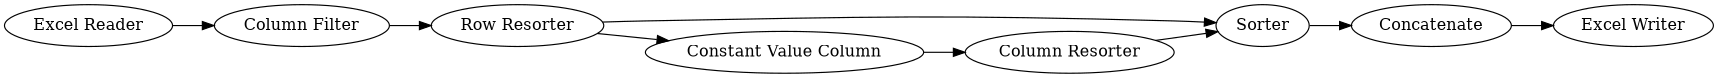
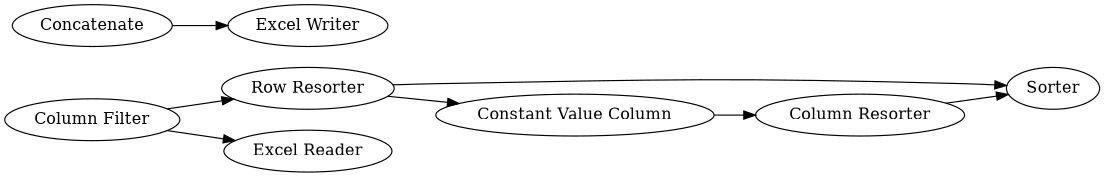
edge "Excel Reader" -> "Column Filter": reversed
edge "Sorter" -> "Concatenate": removed
